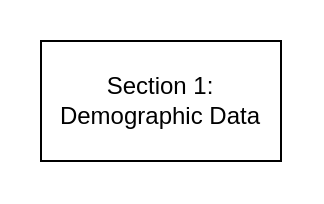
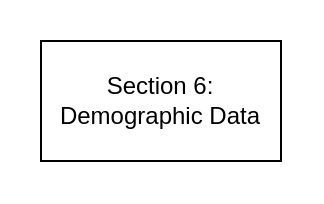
node "Section 1: Demographic Data": label "Section 1: Demographic Data" -> "Section 6: Demographic Data"
